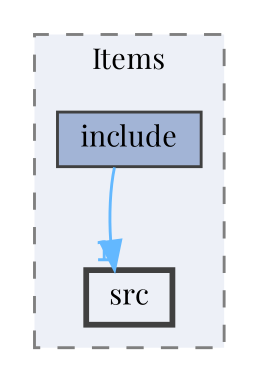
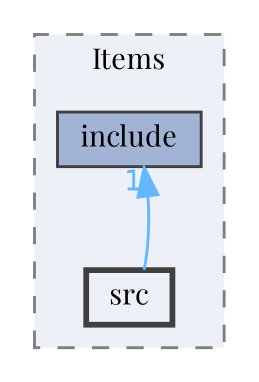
edge "include" -> "src": reversed
